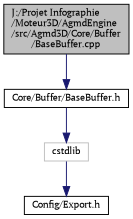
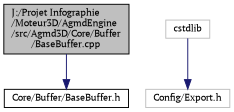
edge "Core/Buffer/BaseBuffer.h" -> "cstdlib": removed
node "Config/Export.h": color black -> grey75
